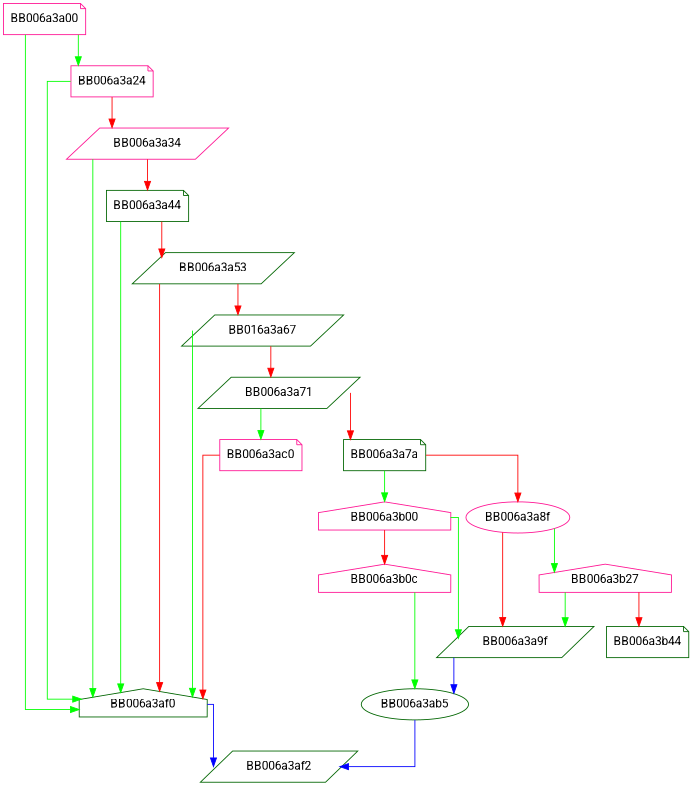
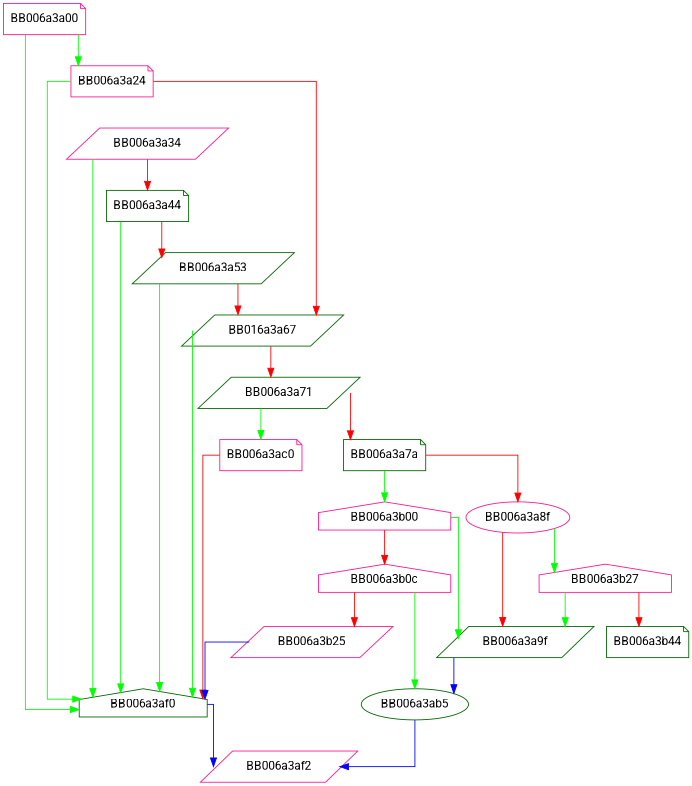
edge "BB006a3a24" -> "BB006a3a34": now "BB006a3a24" -> "BB016a3a67"
edge "BB006a3a53" -> "BB006a3af0": color red -> green
node "BB006a3b25": added
node "BB006a3af2": color darkgreen -> deeppink
